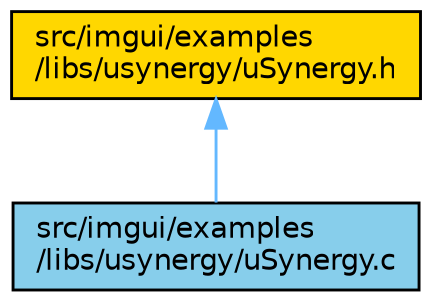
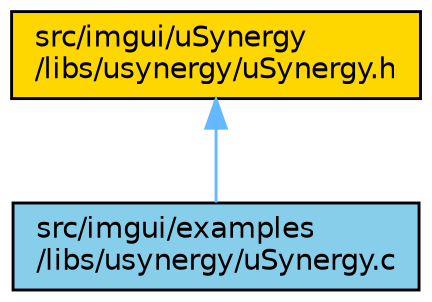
node "src/imgui/examples /libs/usynergy/uSynergy.h": label "src/imgui/examples /libs/usynergy/uSynergy.h" -> "src/imgui/uSynergy /libs/usynergy/uSynergy.h"
